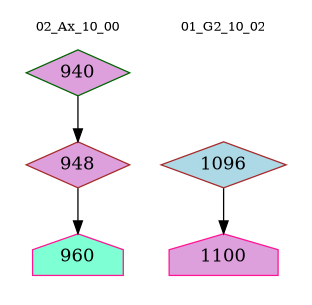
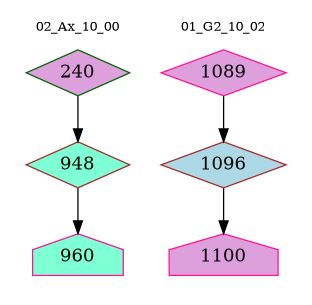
node "940": label "940" -> "240"
node "1089": added
node "948": fillcolor plum -> aquamarine
